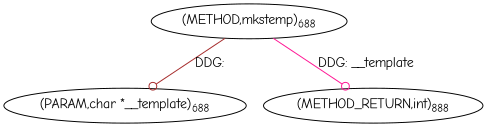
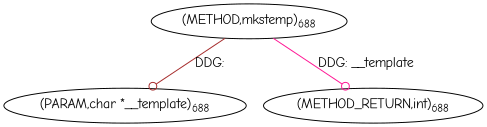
node "(METHOD_RETURN,int)": text "888" -> "688"
